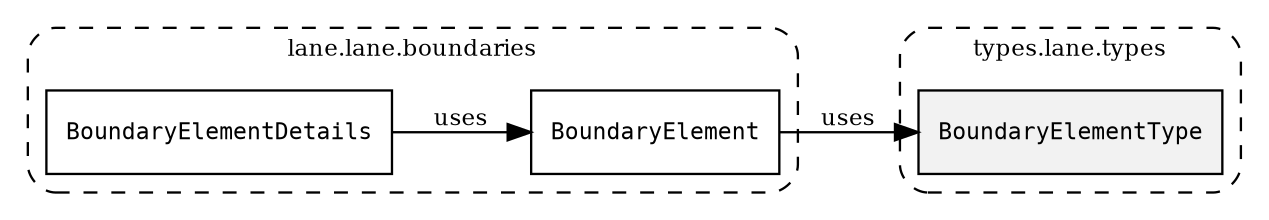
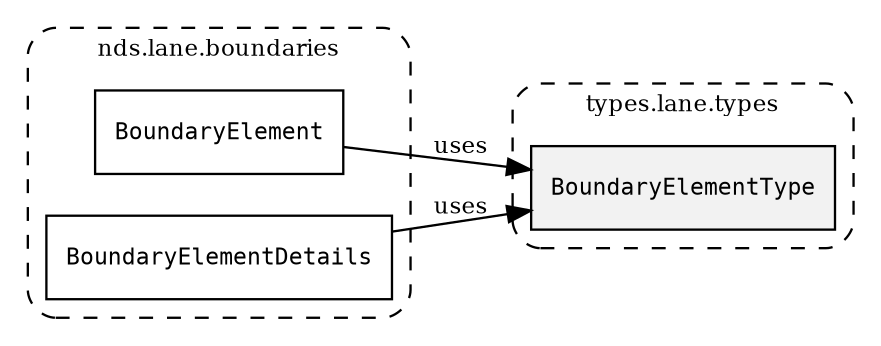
cluster "lane.lane.boundaries": label "lane.lane.boundaries" -> "nds.lane.boundaries"
edge "BoundaryElementDetails" -> "BoundaryElement": now "BoundaryElementDetails" -> "BoundaryElementType"
